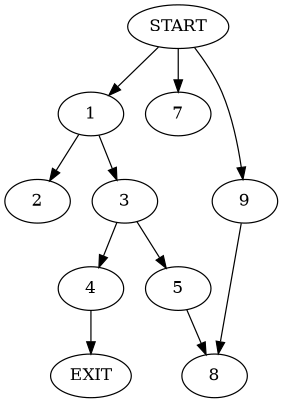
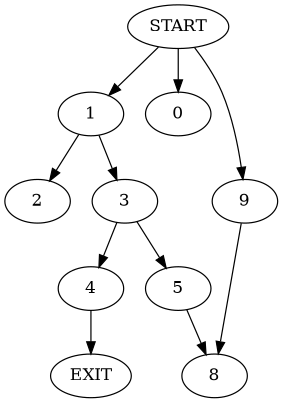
node "7": label "7" -> "0"
